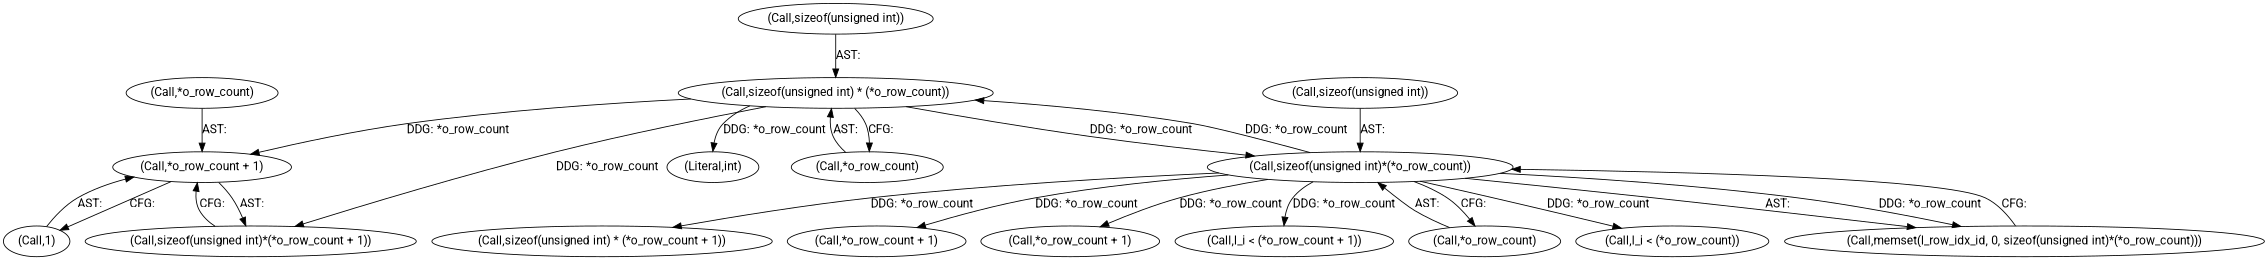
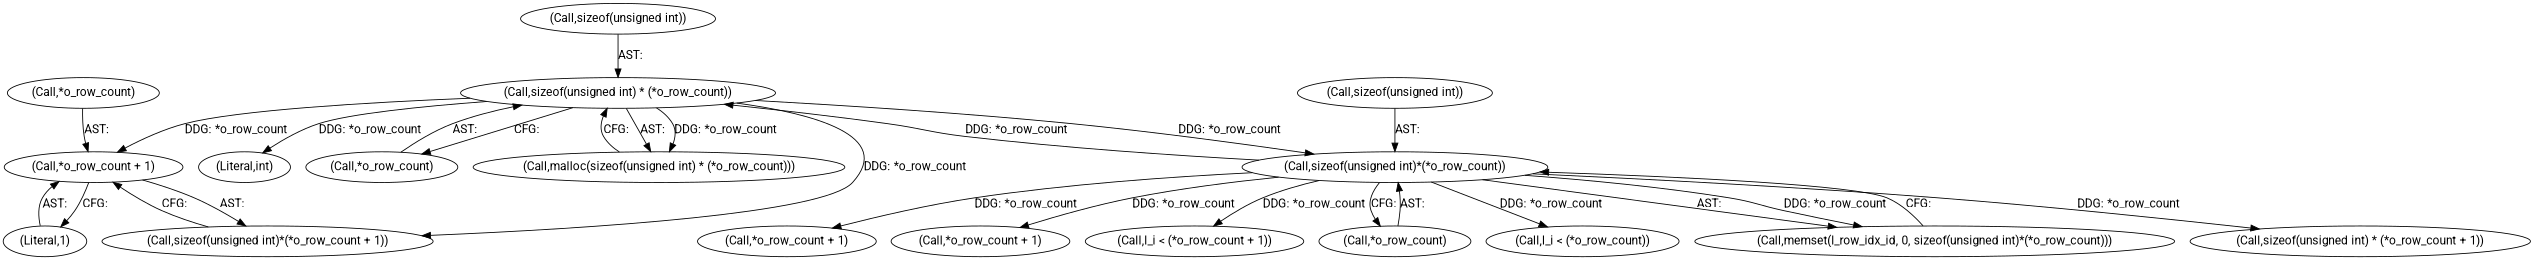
node "(Call,malloc(sizeof(unsigned int) * (*o_row_count)))": added
node "(Call,1)": label "(Call,1)" -> "(Literal,1)"
